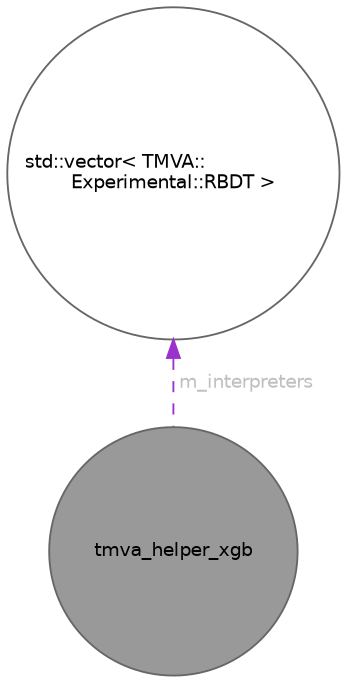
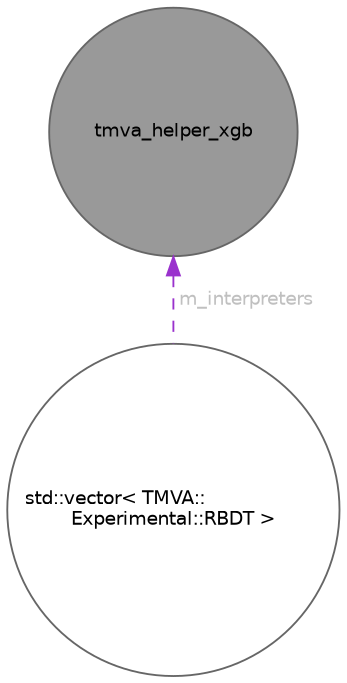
edge "tmva_helper_xgb" -> "std::vector< TMVA:: Experimental::RBDT >": reversed
